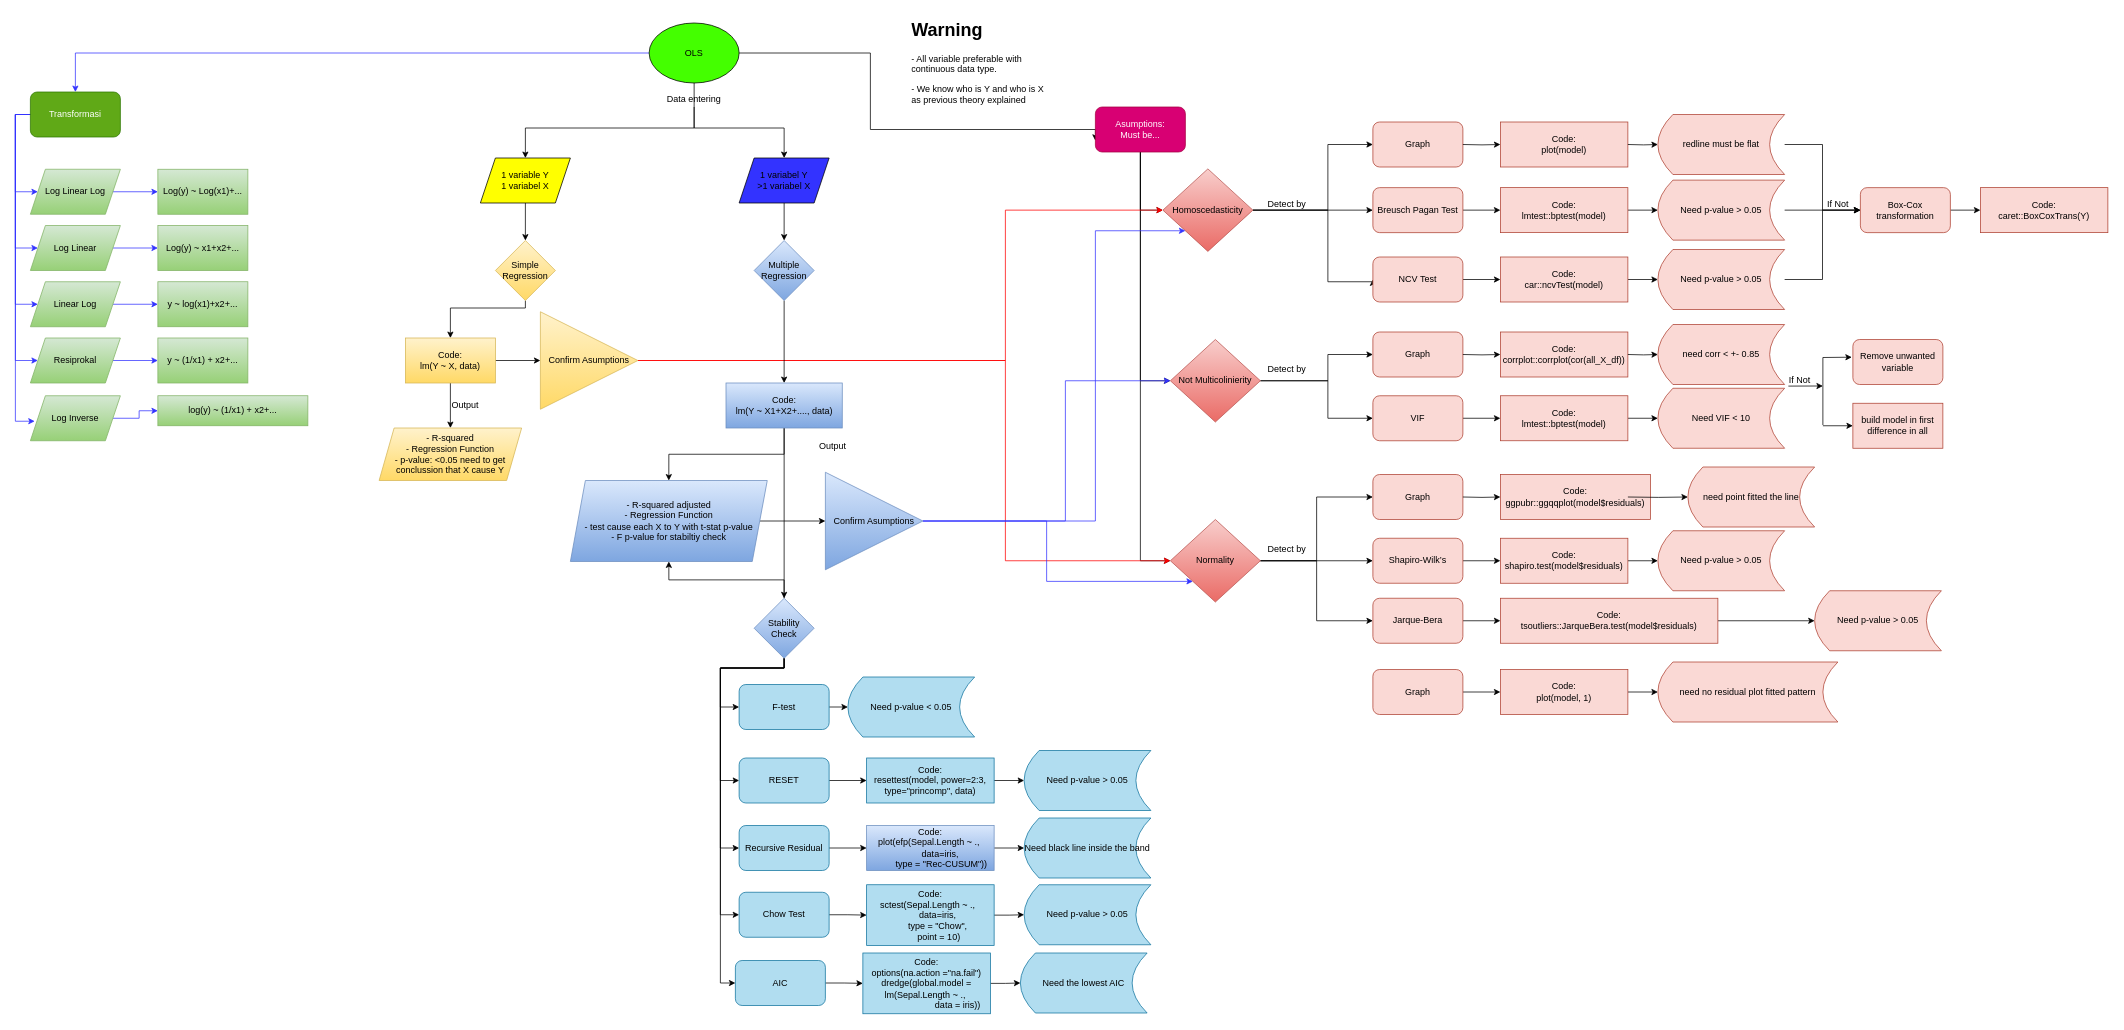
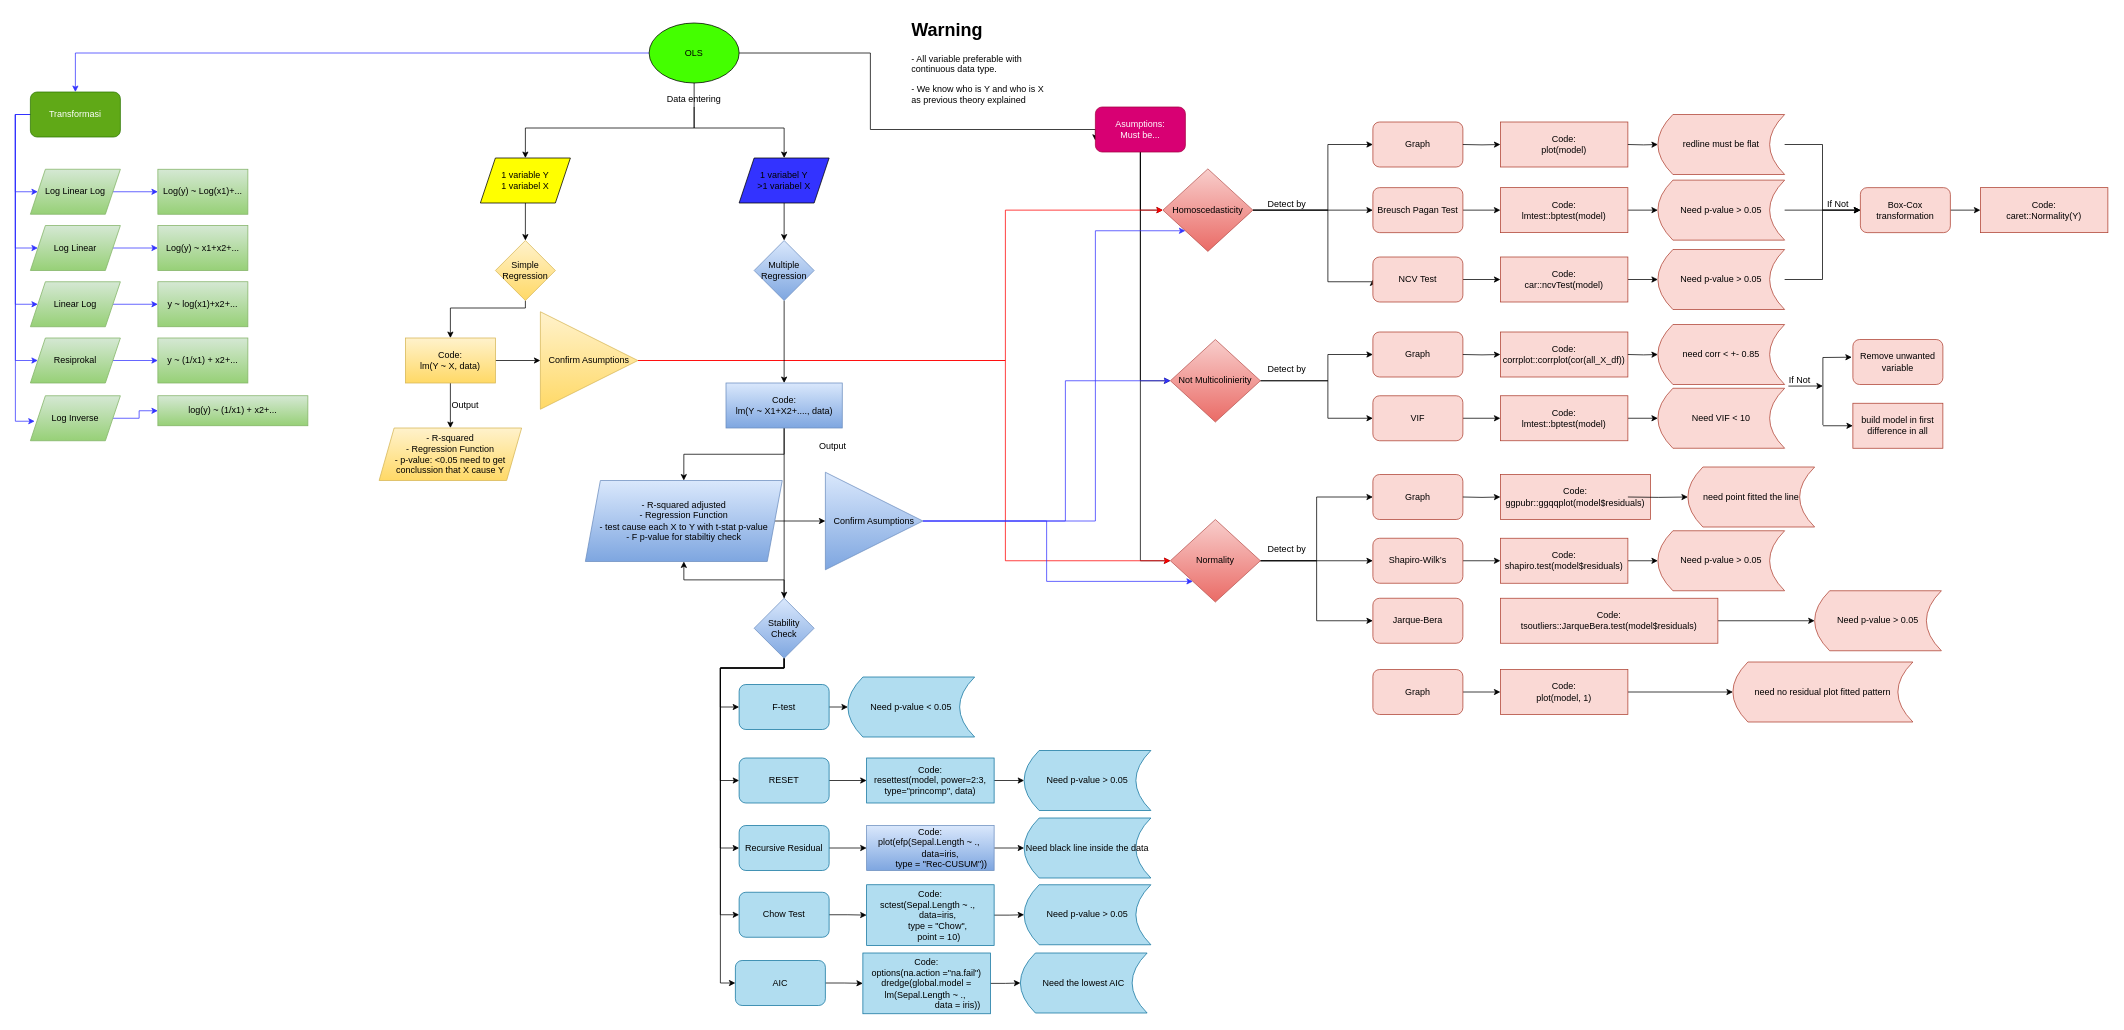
node "Code: caret::BoxCoxTrans(Y)": label "Code: caret::BoxCoxTrans(Y)" -> "Code: caret::Normality(Y)"
node "- R-squared adjusted - Regression Function - test cause each X to Y with t-stat p-value - F p-value for stabiltiy check": moved (669, 521) -> (684, 521)
edge "Jarque-Bera" -> "Code: tsoutliers::JarqueBera.test(model$residuals)": removed
node "need no residual plot fitted pattern": moved (1748, 692) -> (1823, 692)
node "Need black line inside the band": label "Need black line inside the band" -> "Need black line inside the data"
